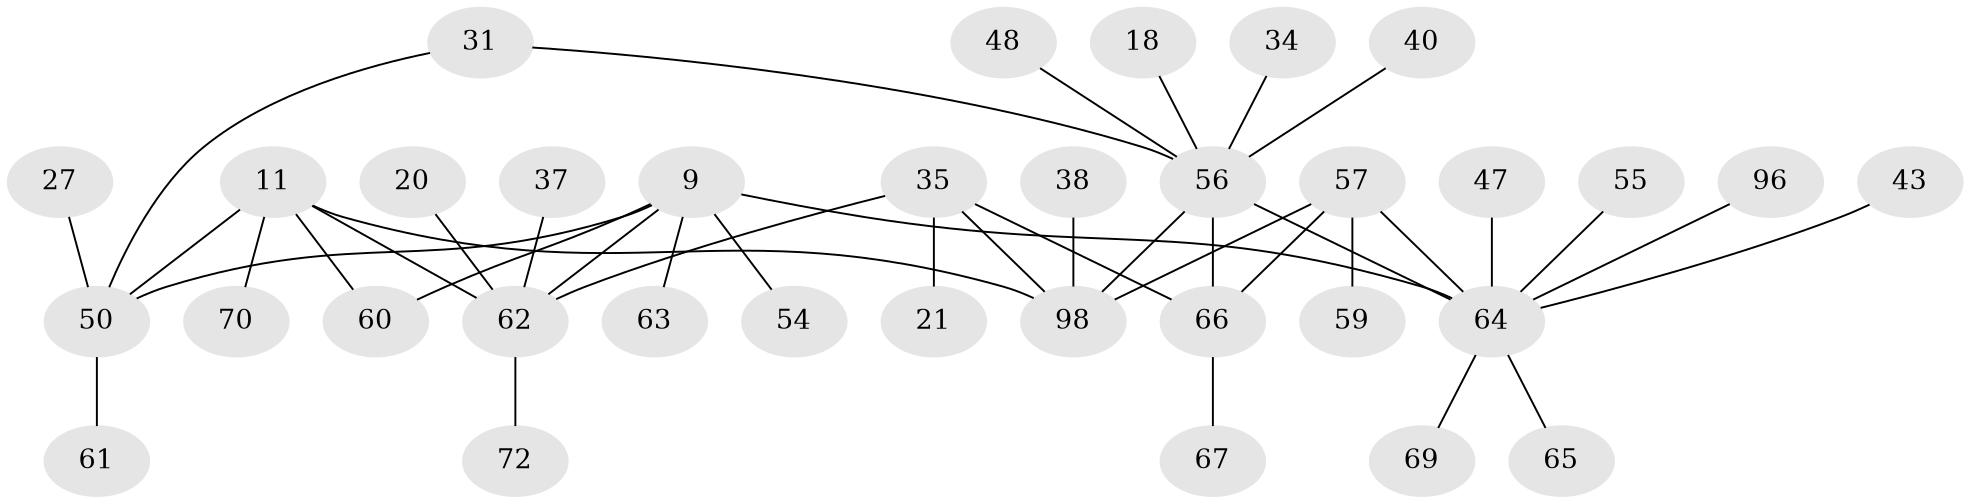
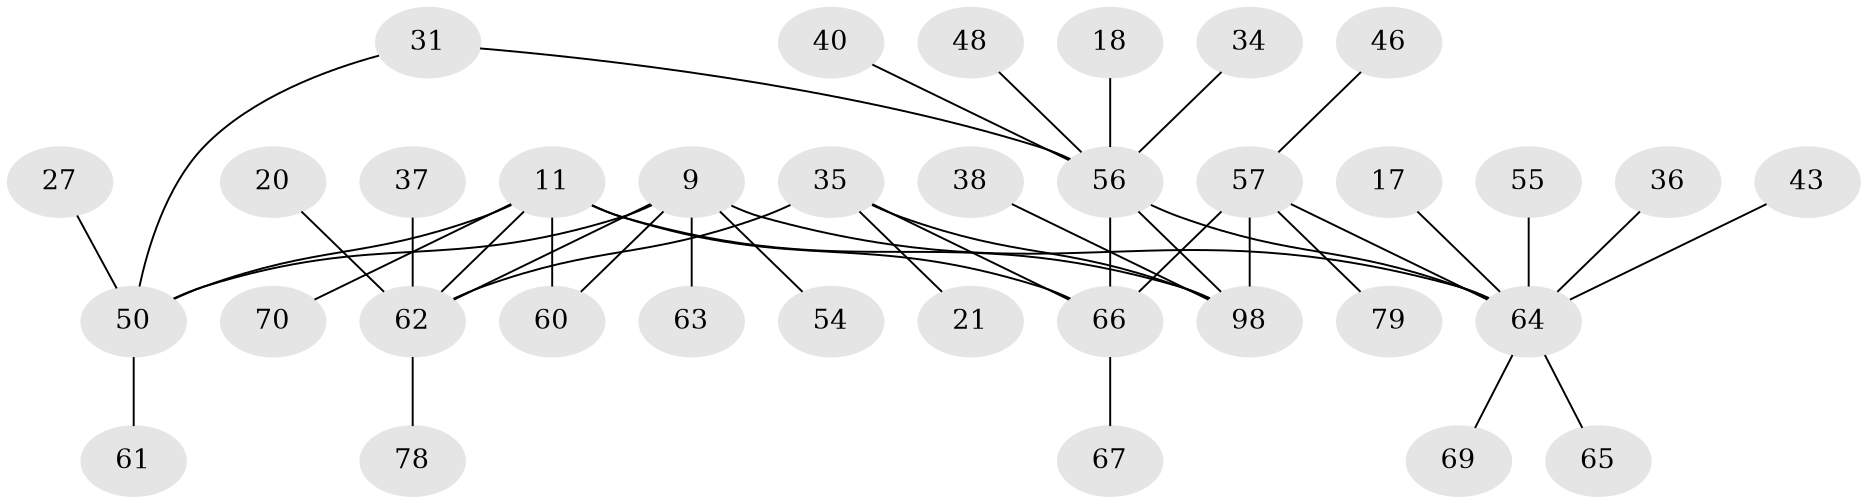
node "46": added
node "47": label "47" -> "17"
node "96": label "96" -> "36"
edge "11" -- "66": added
node "59": label "59" -> "79"
node "72": label "72" -> "78"
